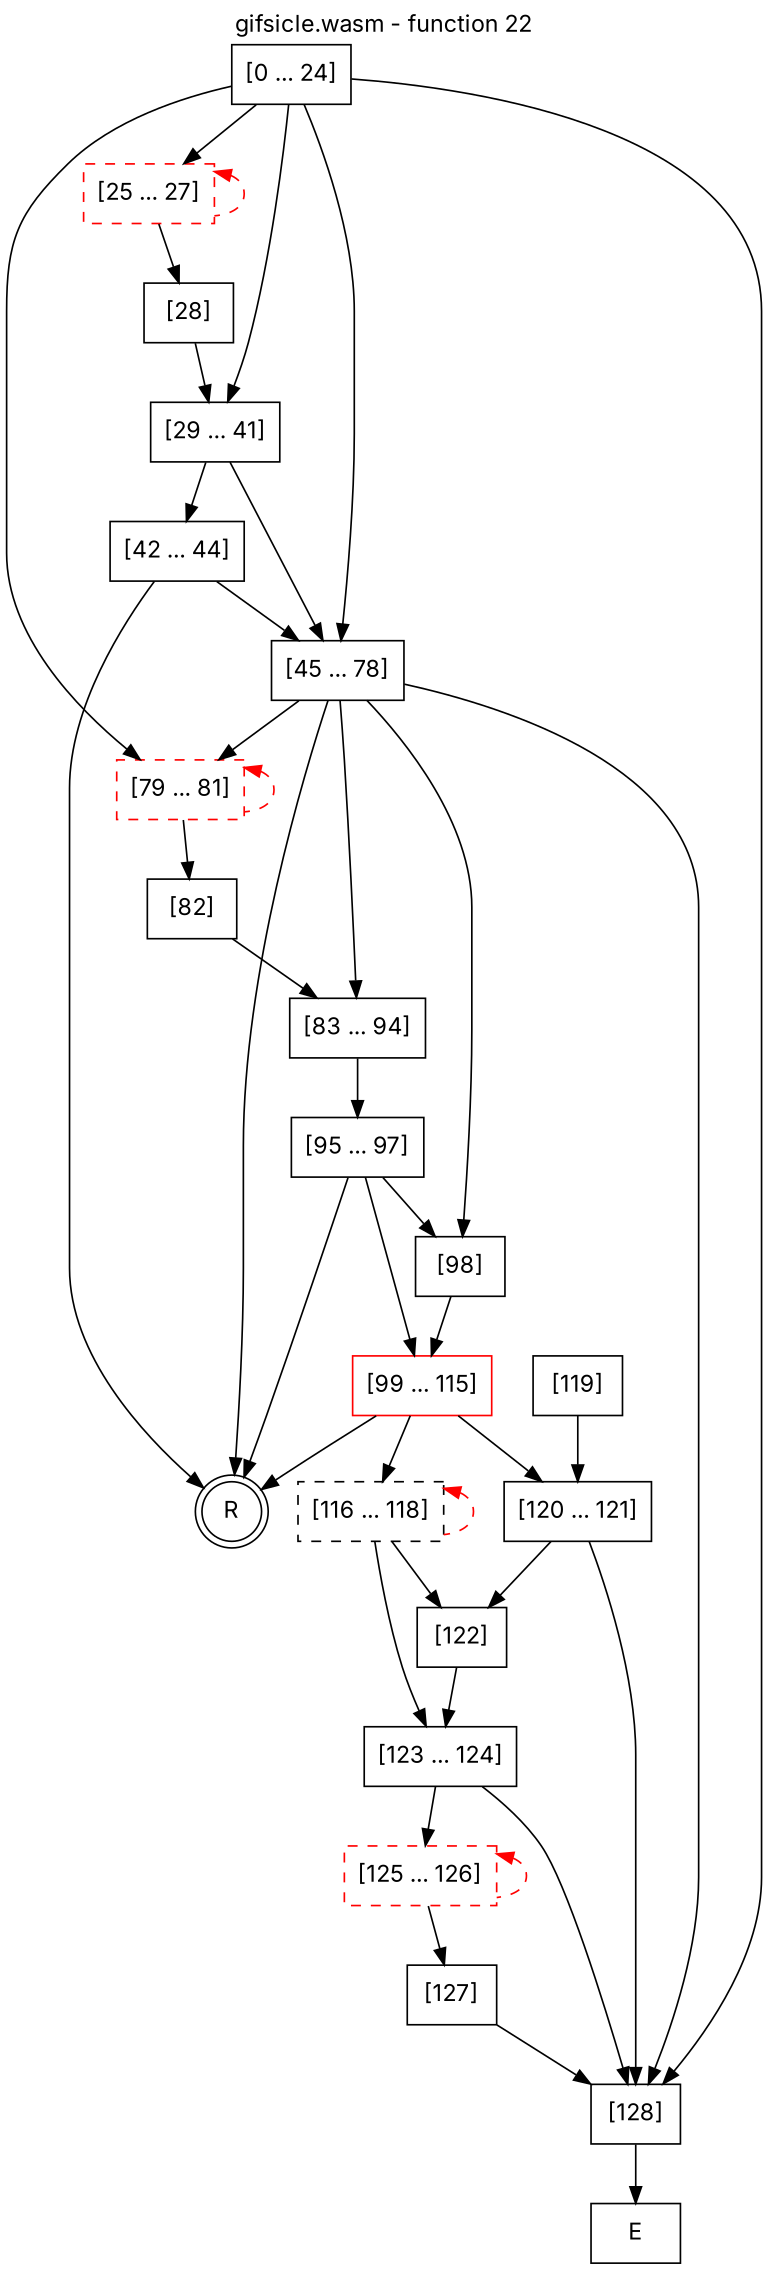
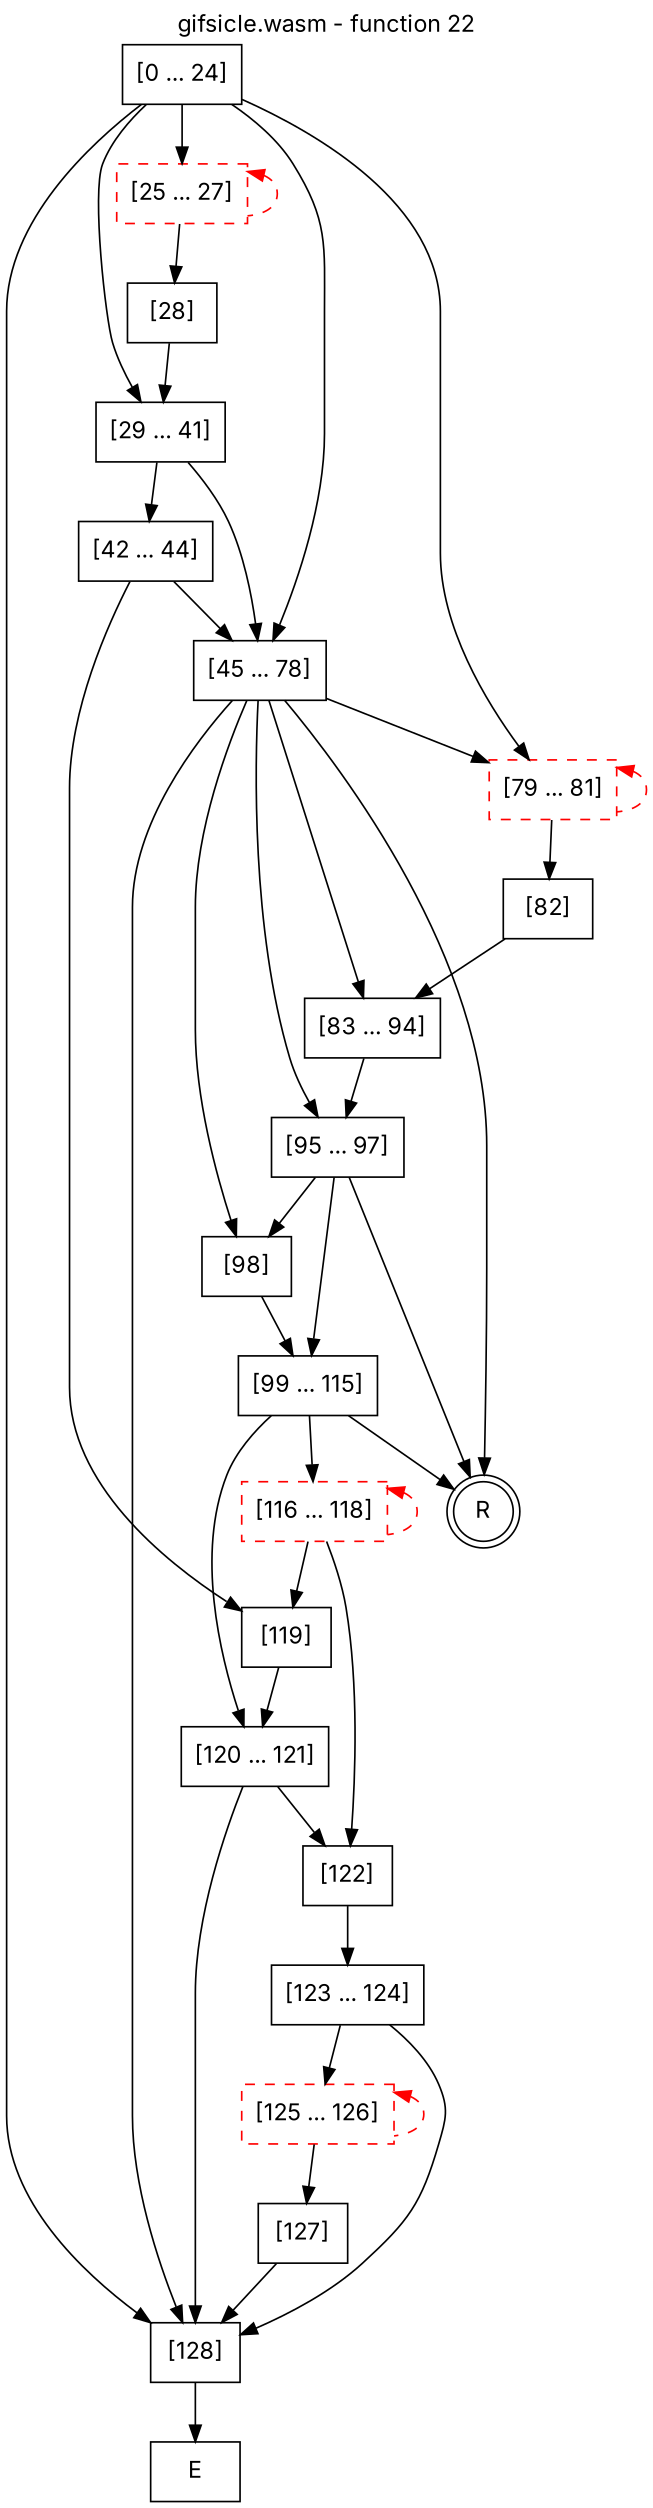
edge "[45 ... 78]" -> "[95 ... 97]": added
edge "[42 ... 44]" -> "R": now "[42 ... 44]" -> "[119]"
node "[99 ... 115]": color red -> black
node "[116 ... 118]": color black -> red
edge "[116 ... 118]" -> "[123 ... 124]": now "[116 ... 118]" -> "[119]"
